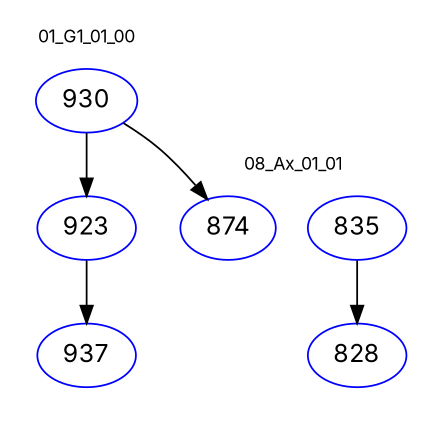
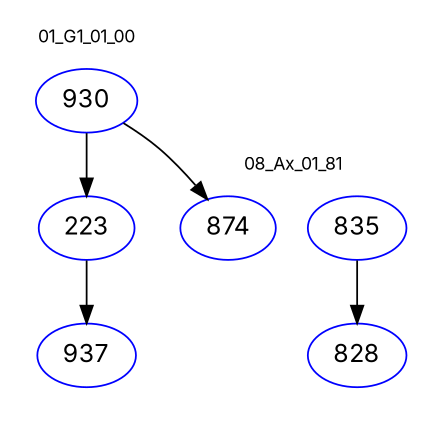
cluster "08_Ax_01_01": label "08_Ax_01_01" -> "08_Ax_01_81"
node "923": label "923" -> "223"
